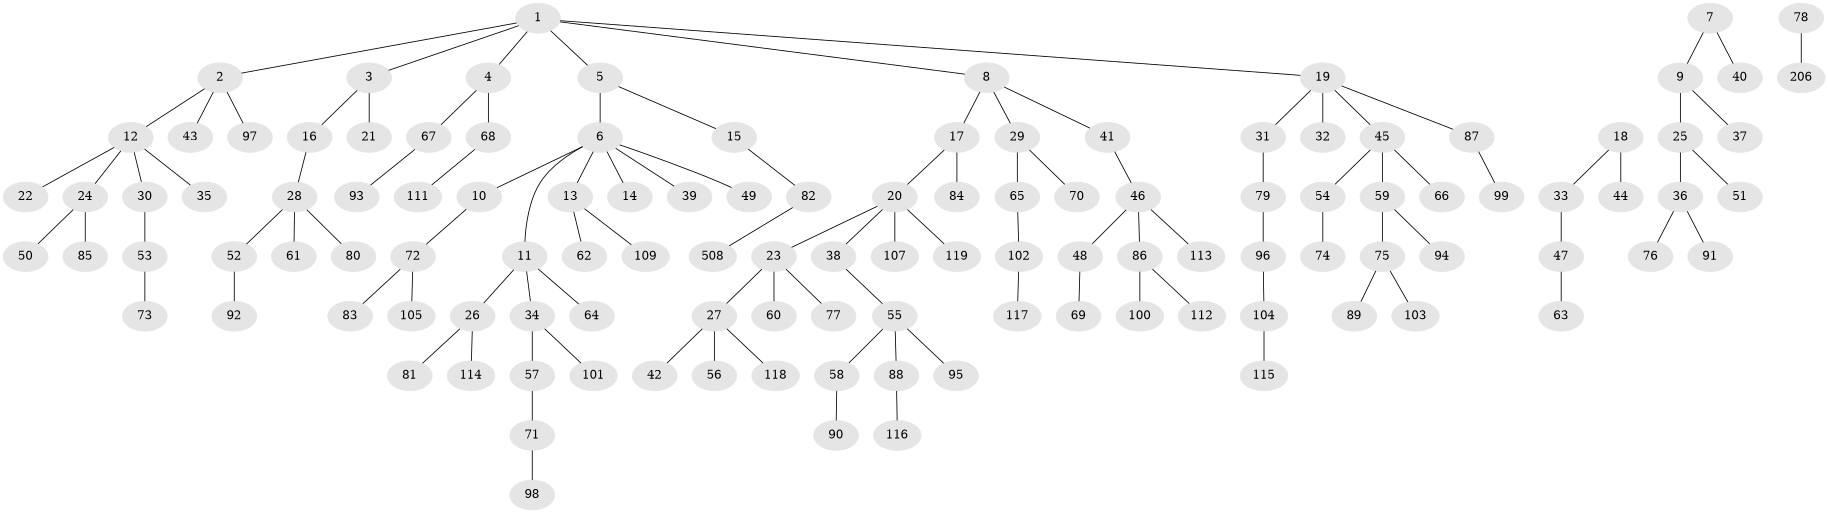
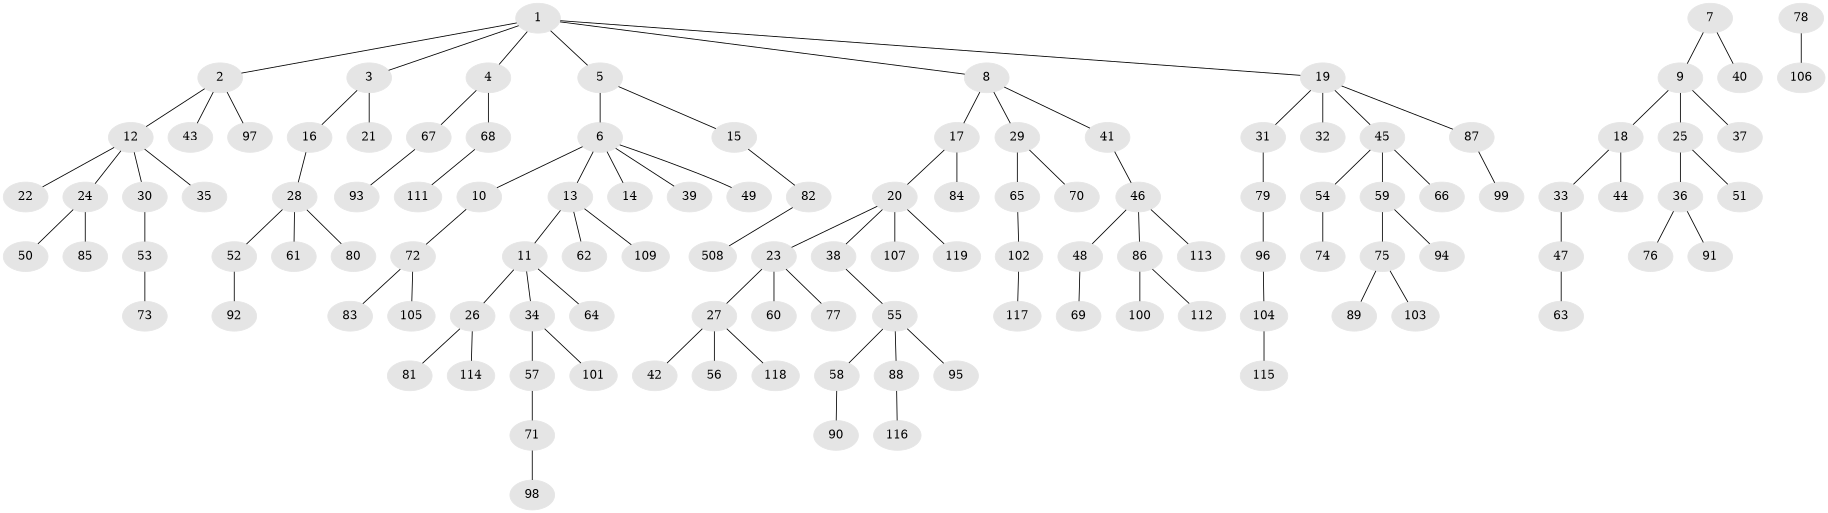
node "206": label "206" -> "106"
edge "9" -- "18": added
edge "6" -- "11": now "13" -- "11"
